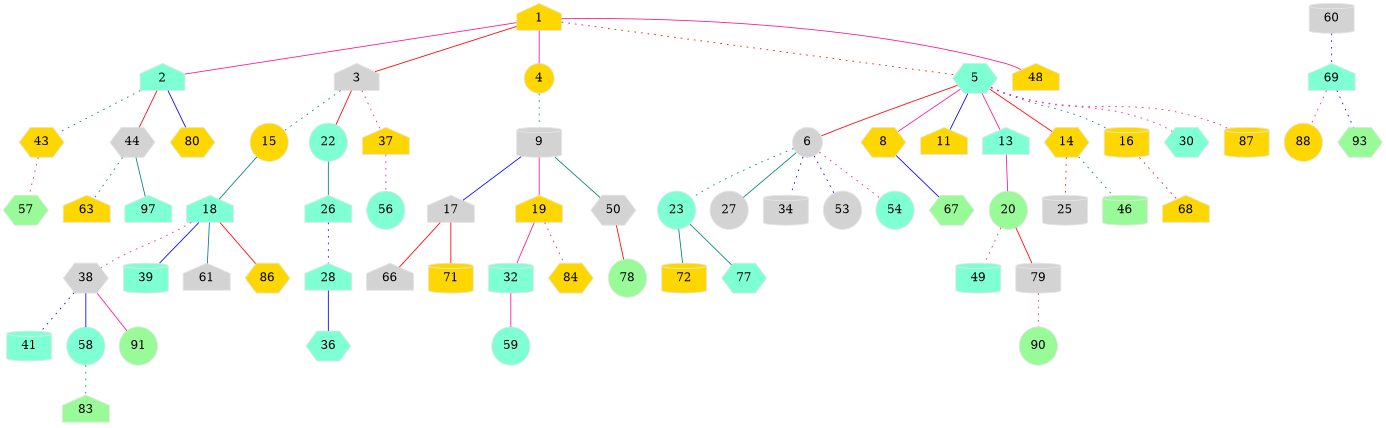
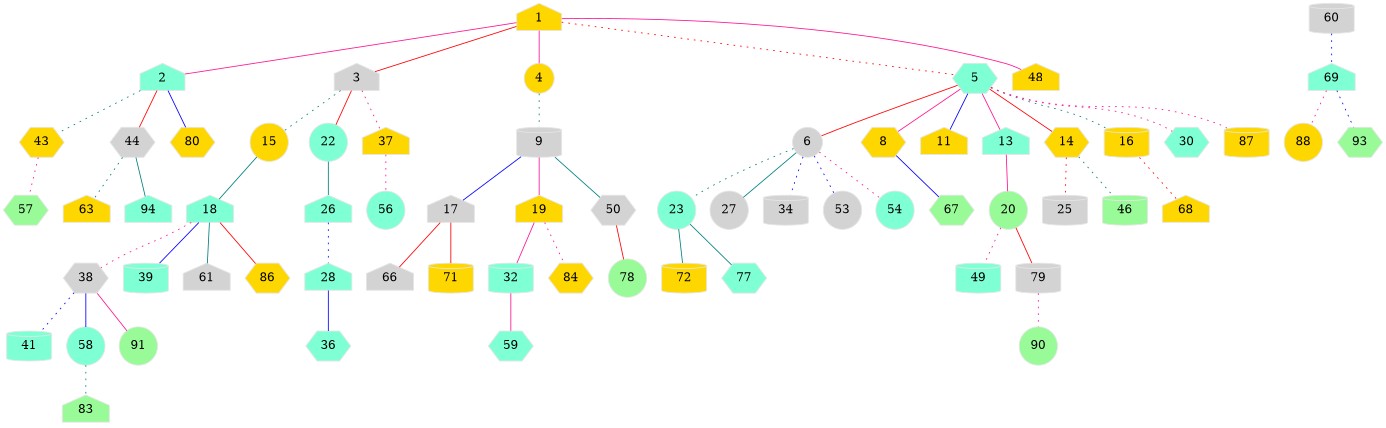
node "97": label "97" -> "94"
node "59": shape circle -> hexagon
